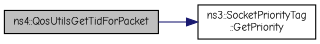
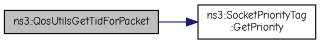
node "ns4::QosUtilsGetTidForPacket": label "ns4::QosUtilsGetTidForPacket" -> "ns3::QosUtilsGetTidForPacket"
